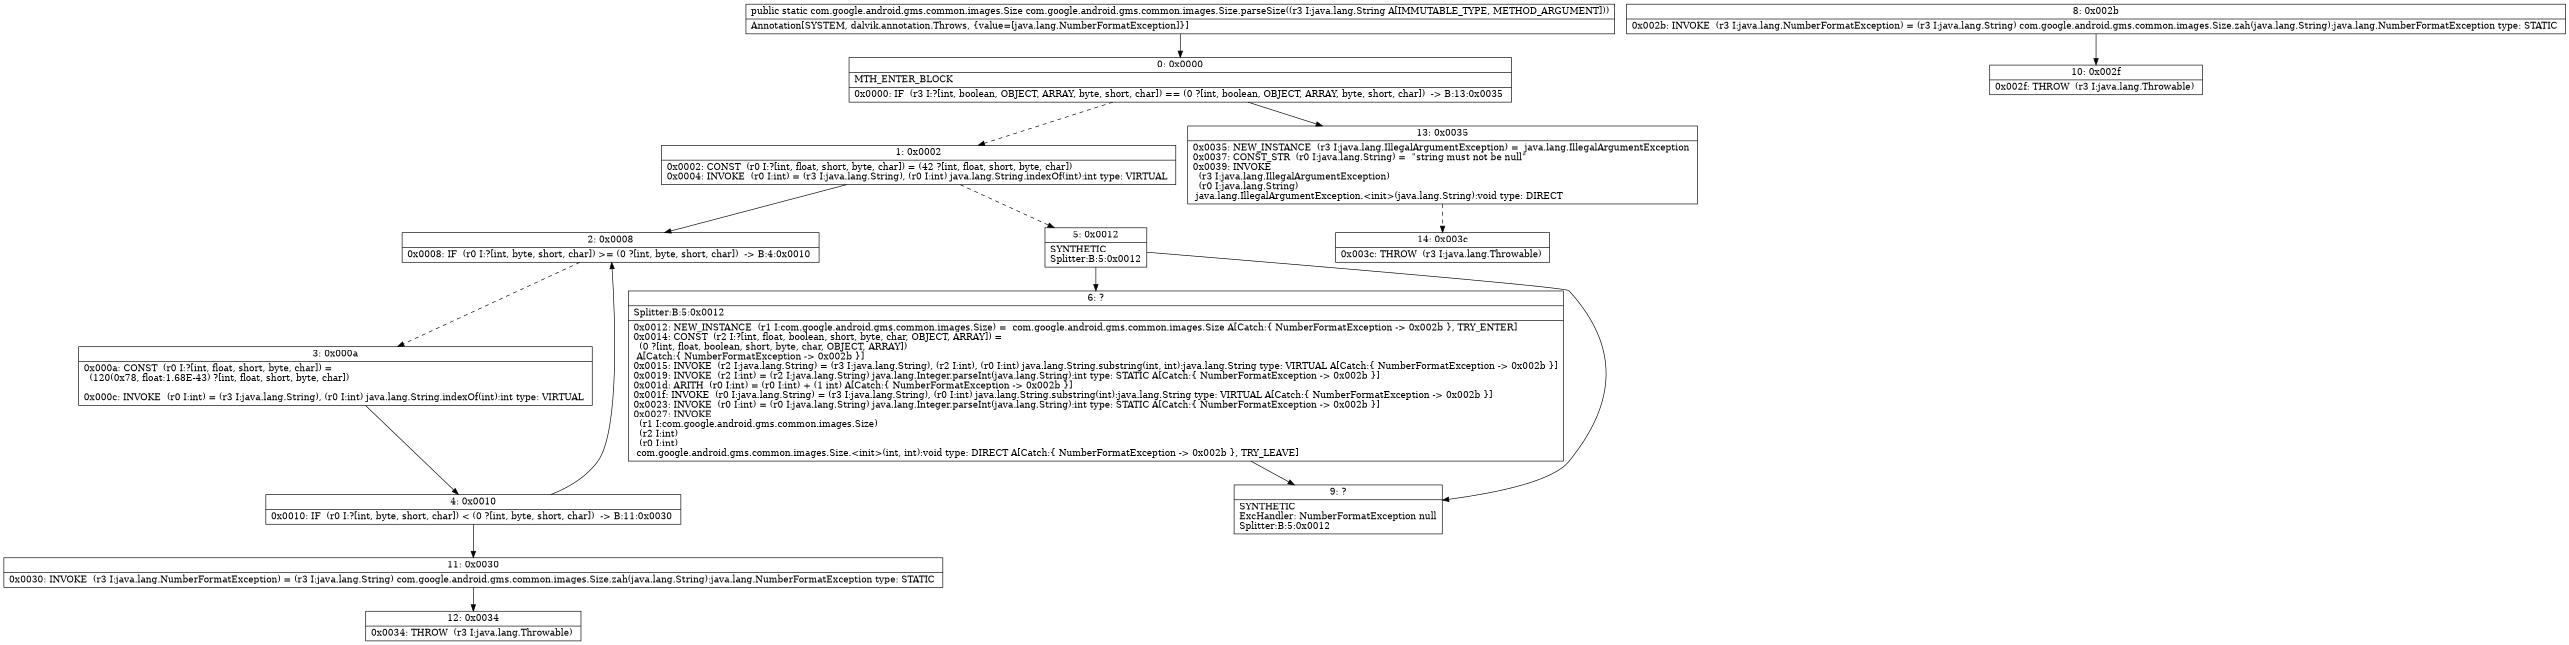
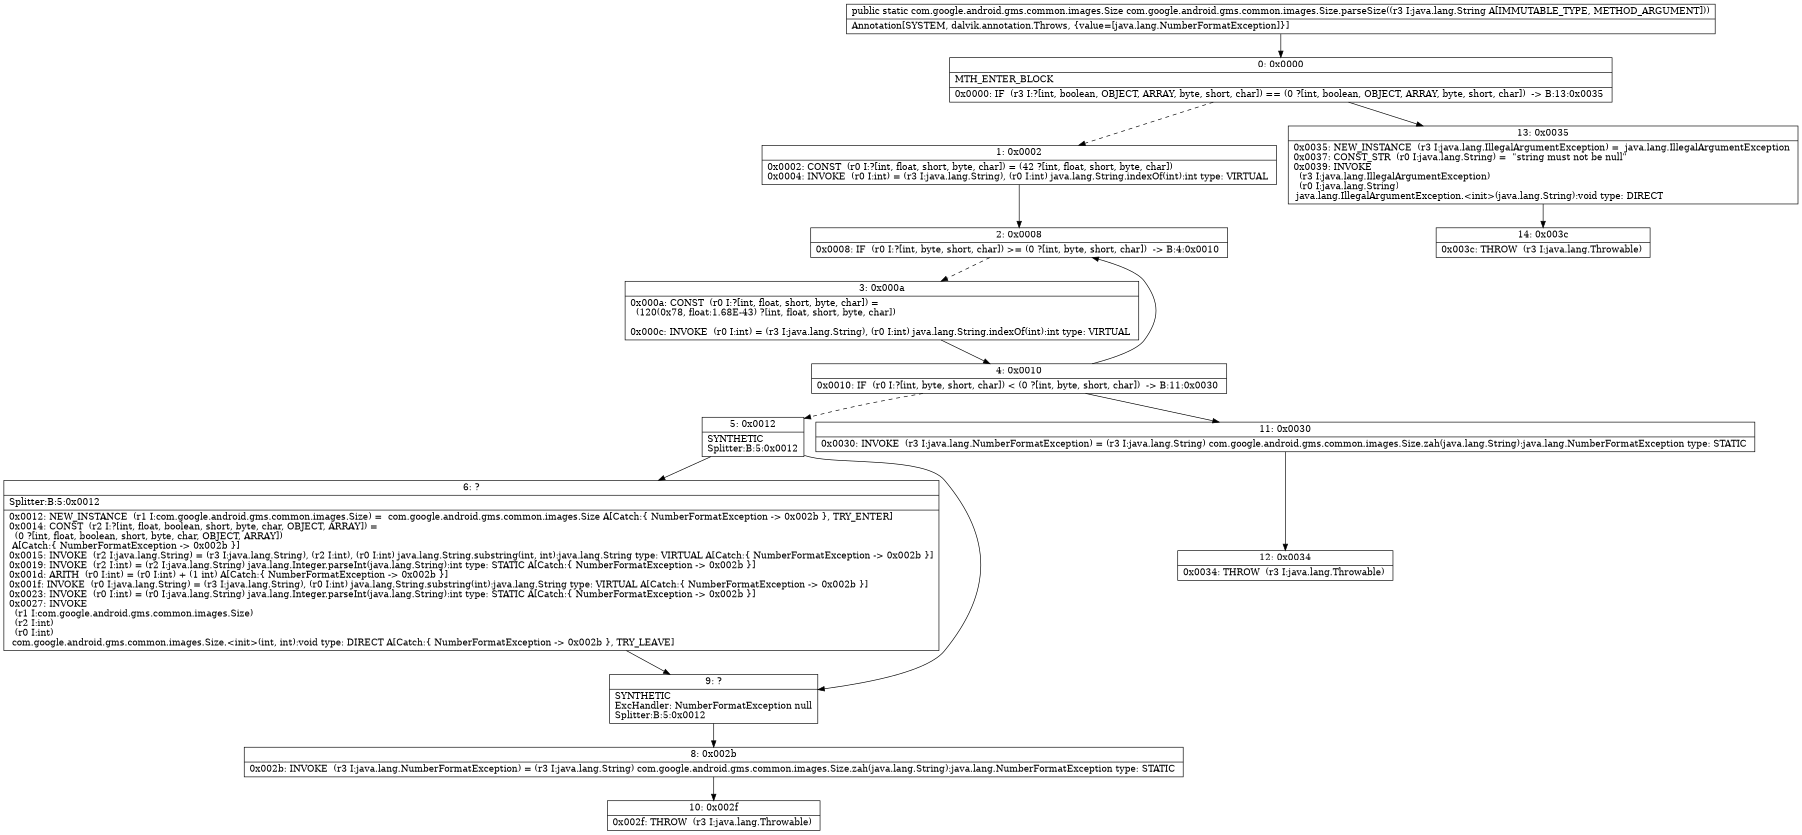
edge "1: 0x0002" -> "5: 0x0012": now "4: 0x0010" -> "5: 0x0012"
edge "13: 0x0035" -> "14: 0x003c": style dashed -> solid
edge "9: ?" -> "8: 0x002b": added
